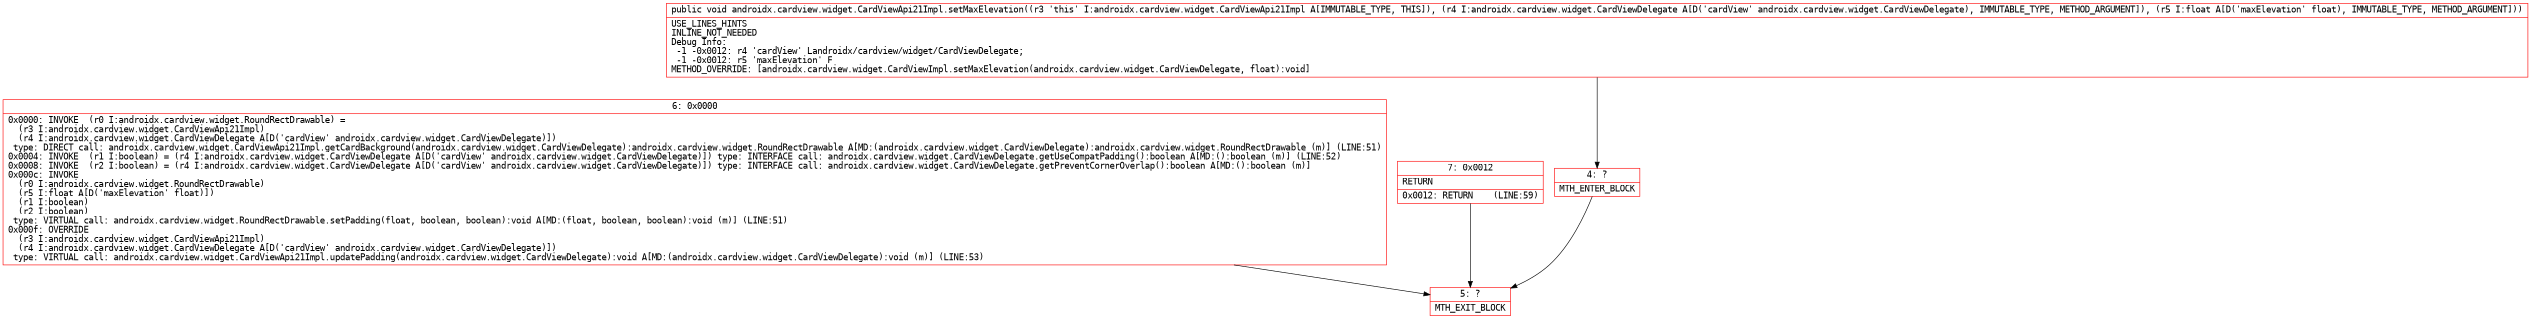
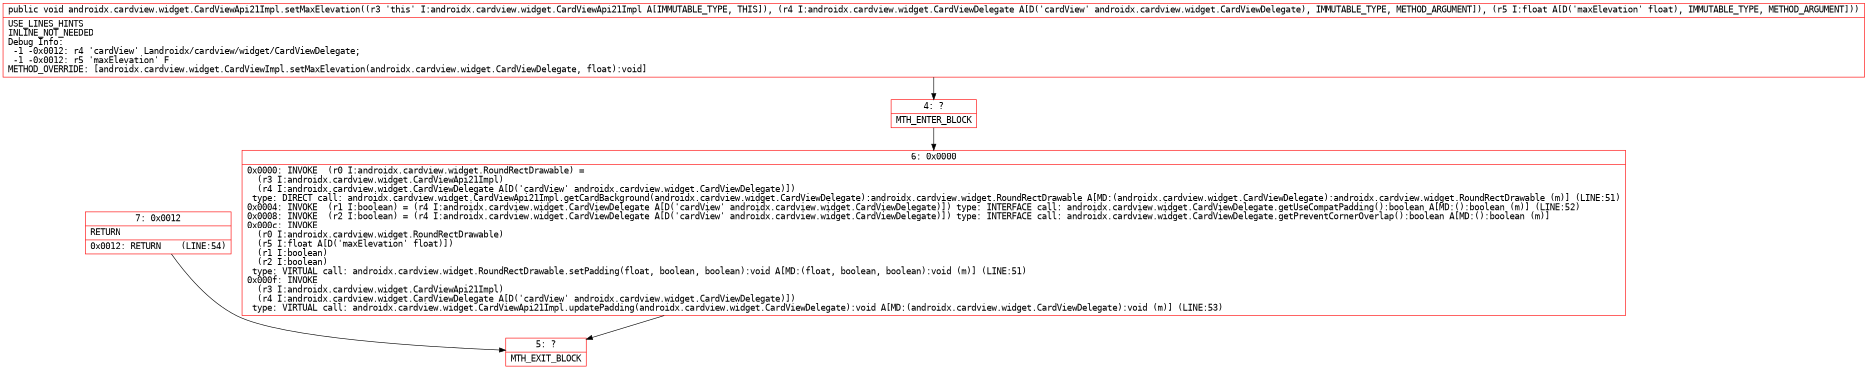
node "7: 0x0012": text "0x0012: RETURN    (LINE:59)" -> "0x0012: RETURN    (LINE:54)"
node "6: 0x0000": text "0x000f: OVERRIDE" -> "0x000f: INVOKE"
edge "4: ?" -> "5: ?": now "4: ?" -> "6: 0x0000"
